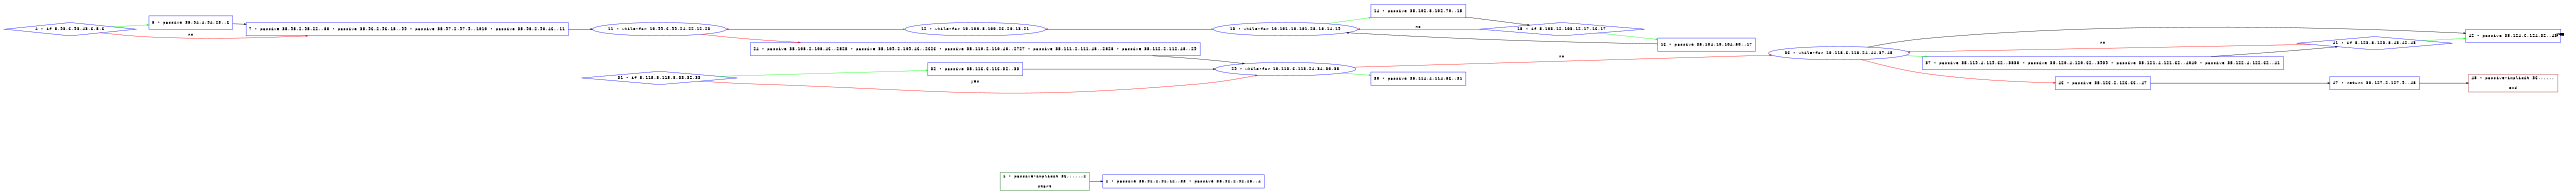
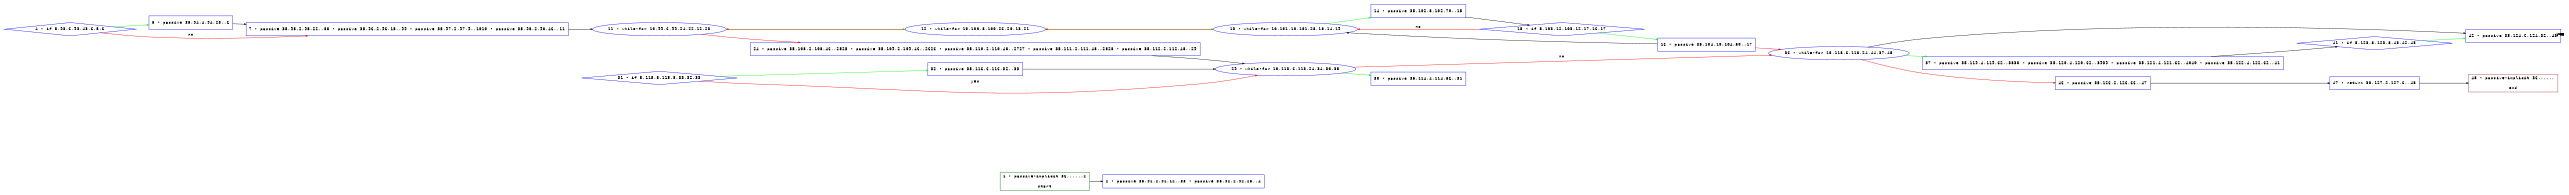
edge "41 - if 5,123,8,123,8,43,42,43" -> "36 - while-for 10,118,6,118,24,44,37,45": now "16 - passive 35,104,10,104,50,,17" -> "36 - while-for 10,118,6,118,24,44,37,45"
node "47 - return 30,127,2,127,9,,48": label "47 - return 30,127,2,127,9,,48" -> "47 - return 30,127,2,127,6,,48"
